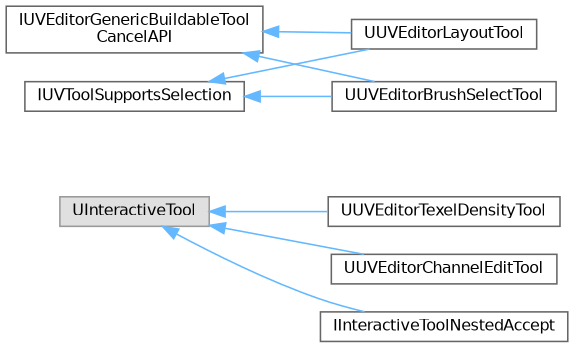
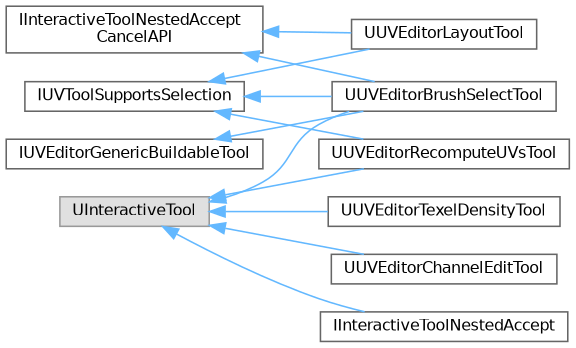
node "IUVEditorGenericBuildableTool CancelAPI": label "IUVEditorGenericBuildableTool CancelAPI" -> "IInteractiveToolNestedAccept CancelAPI"
node "IUVEditorGenericBuildableTool": added
node "UUVEditorRecomputeUVsTool": added
edge "UUVEditorBrushSelectTool" -> "UInteractiveTool": added
